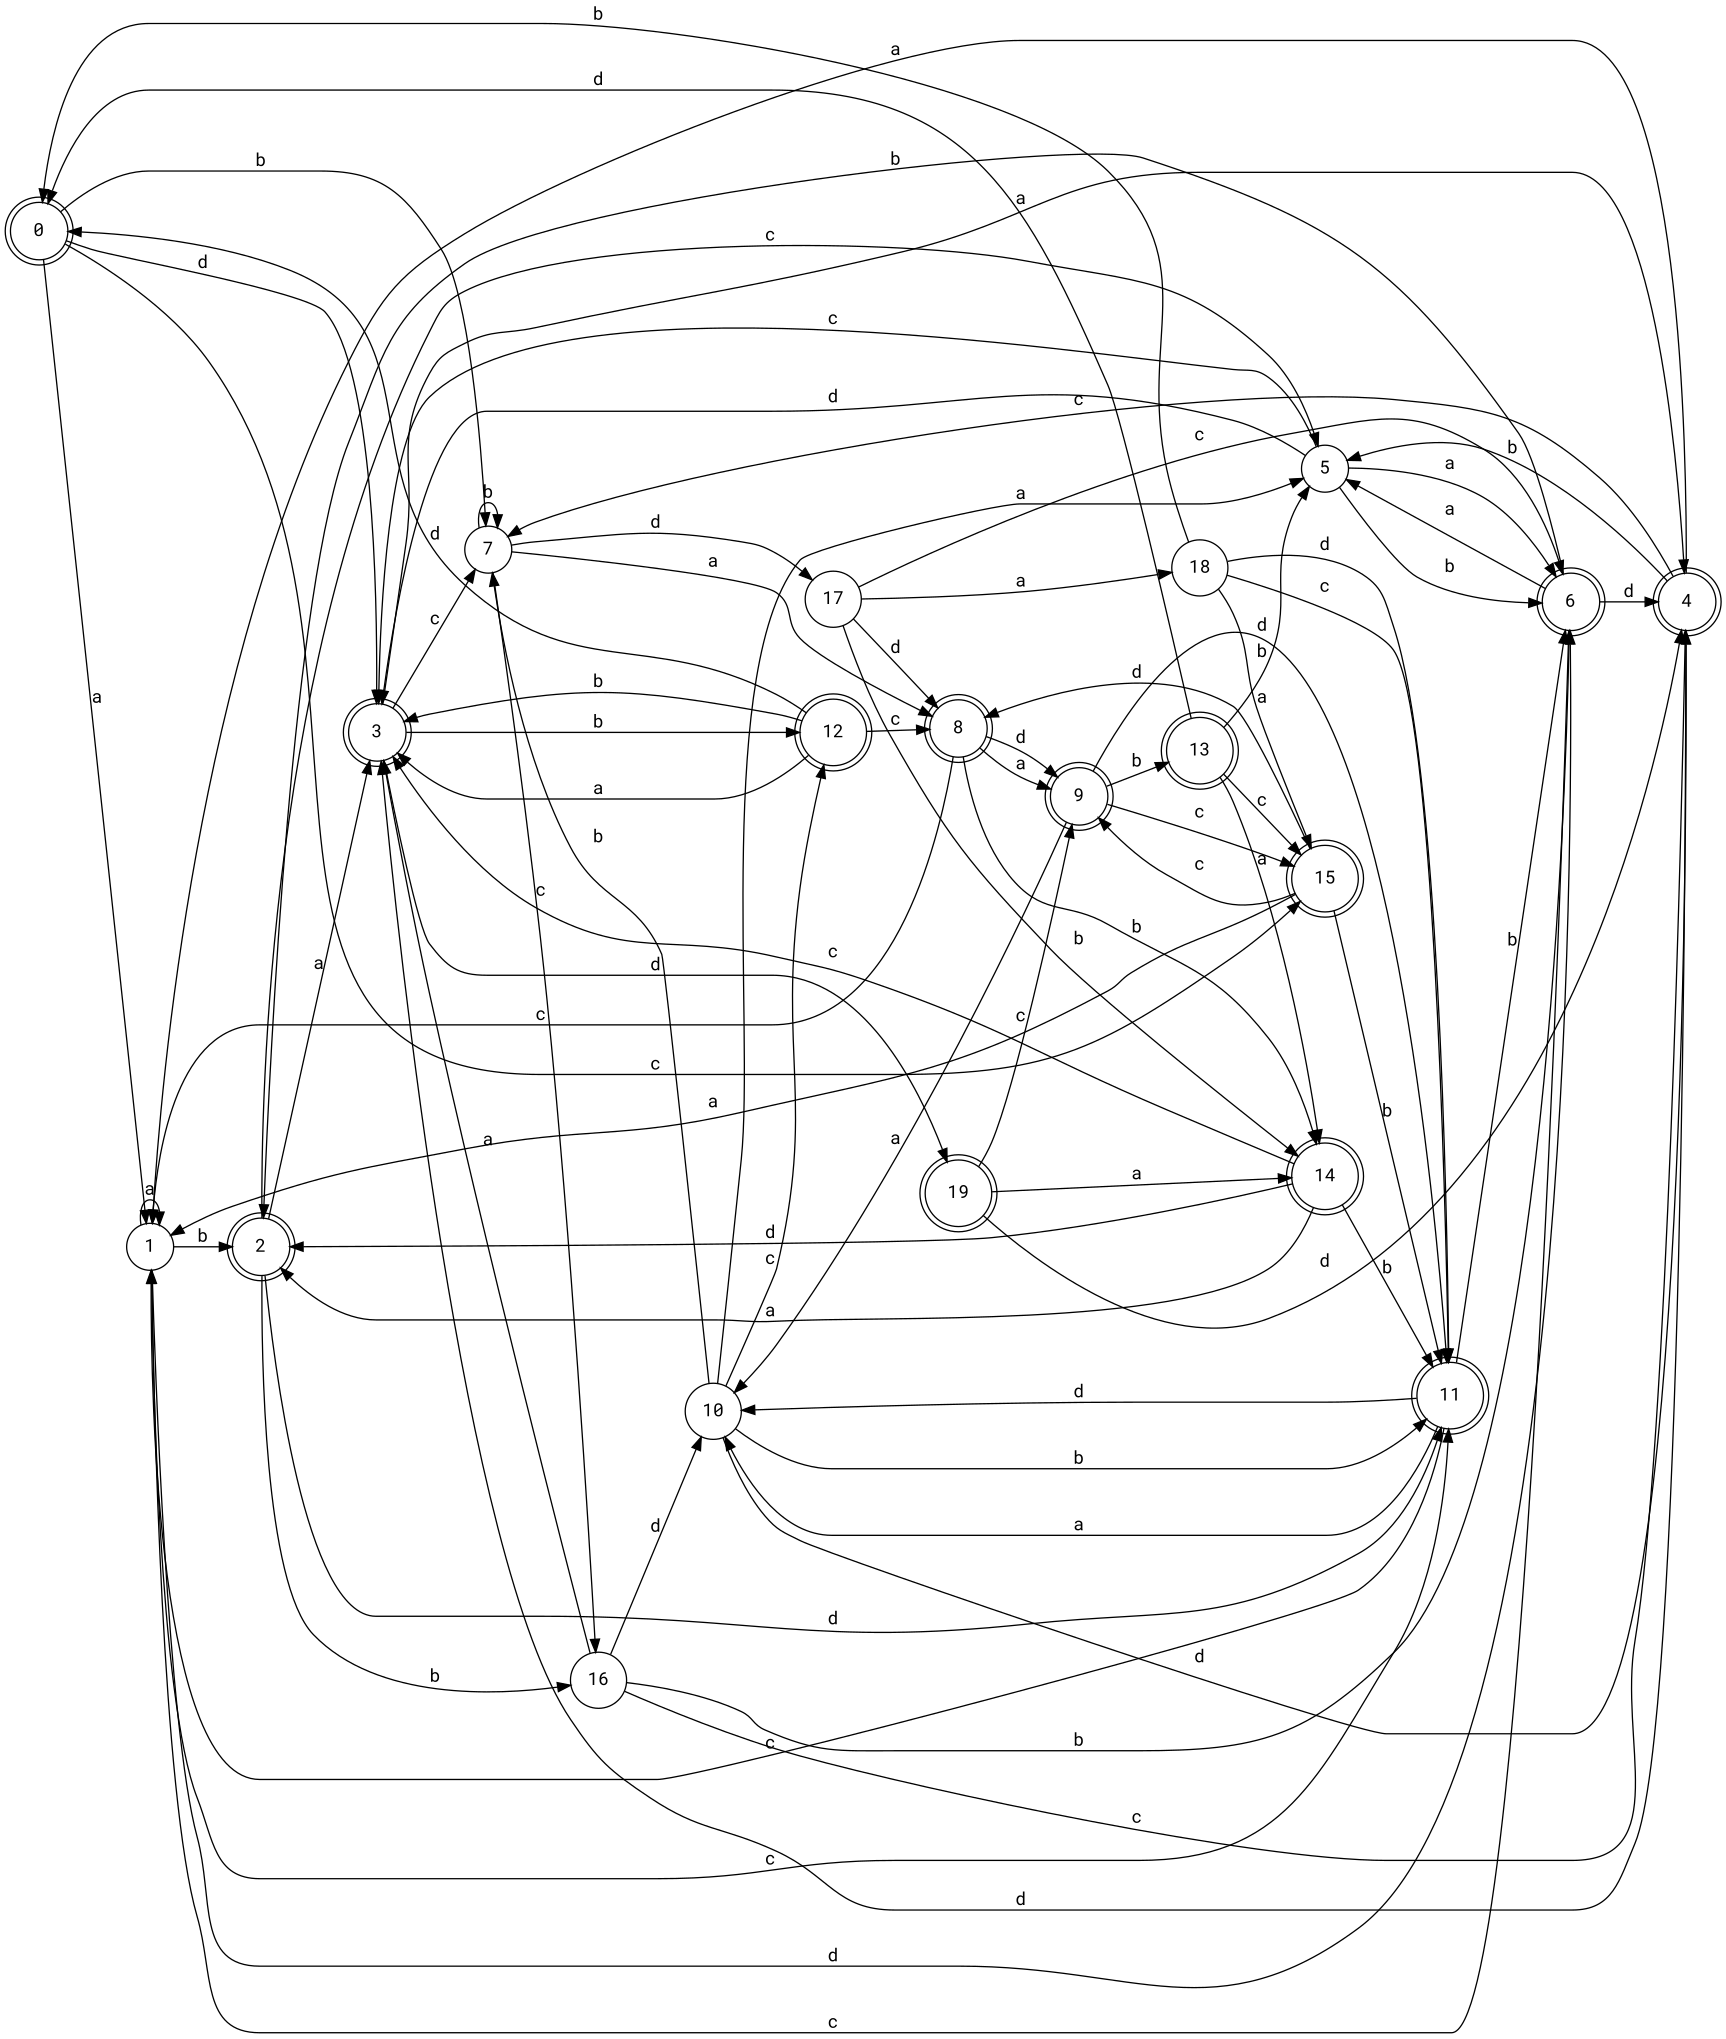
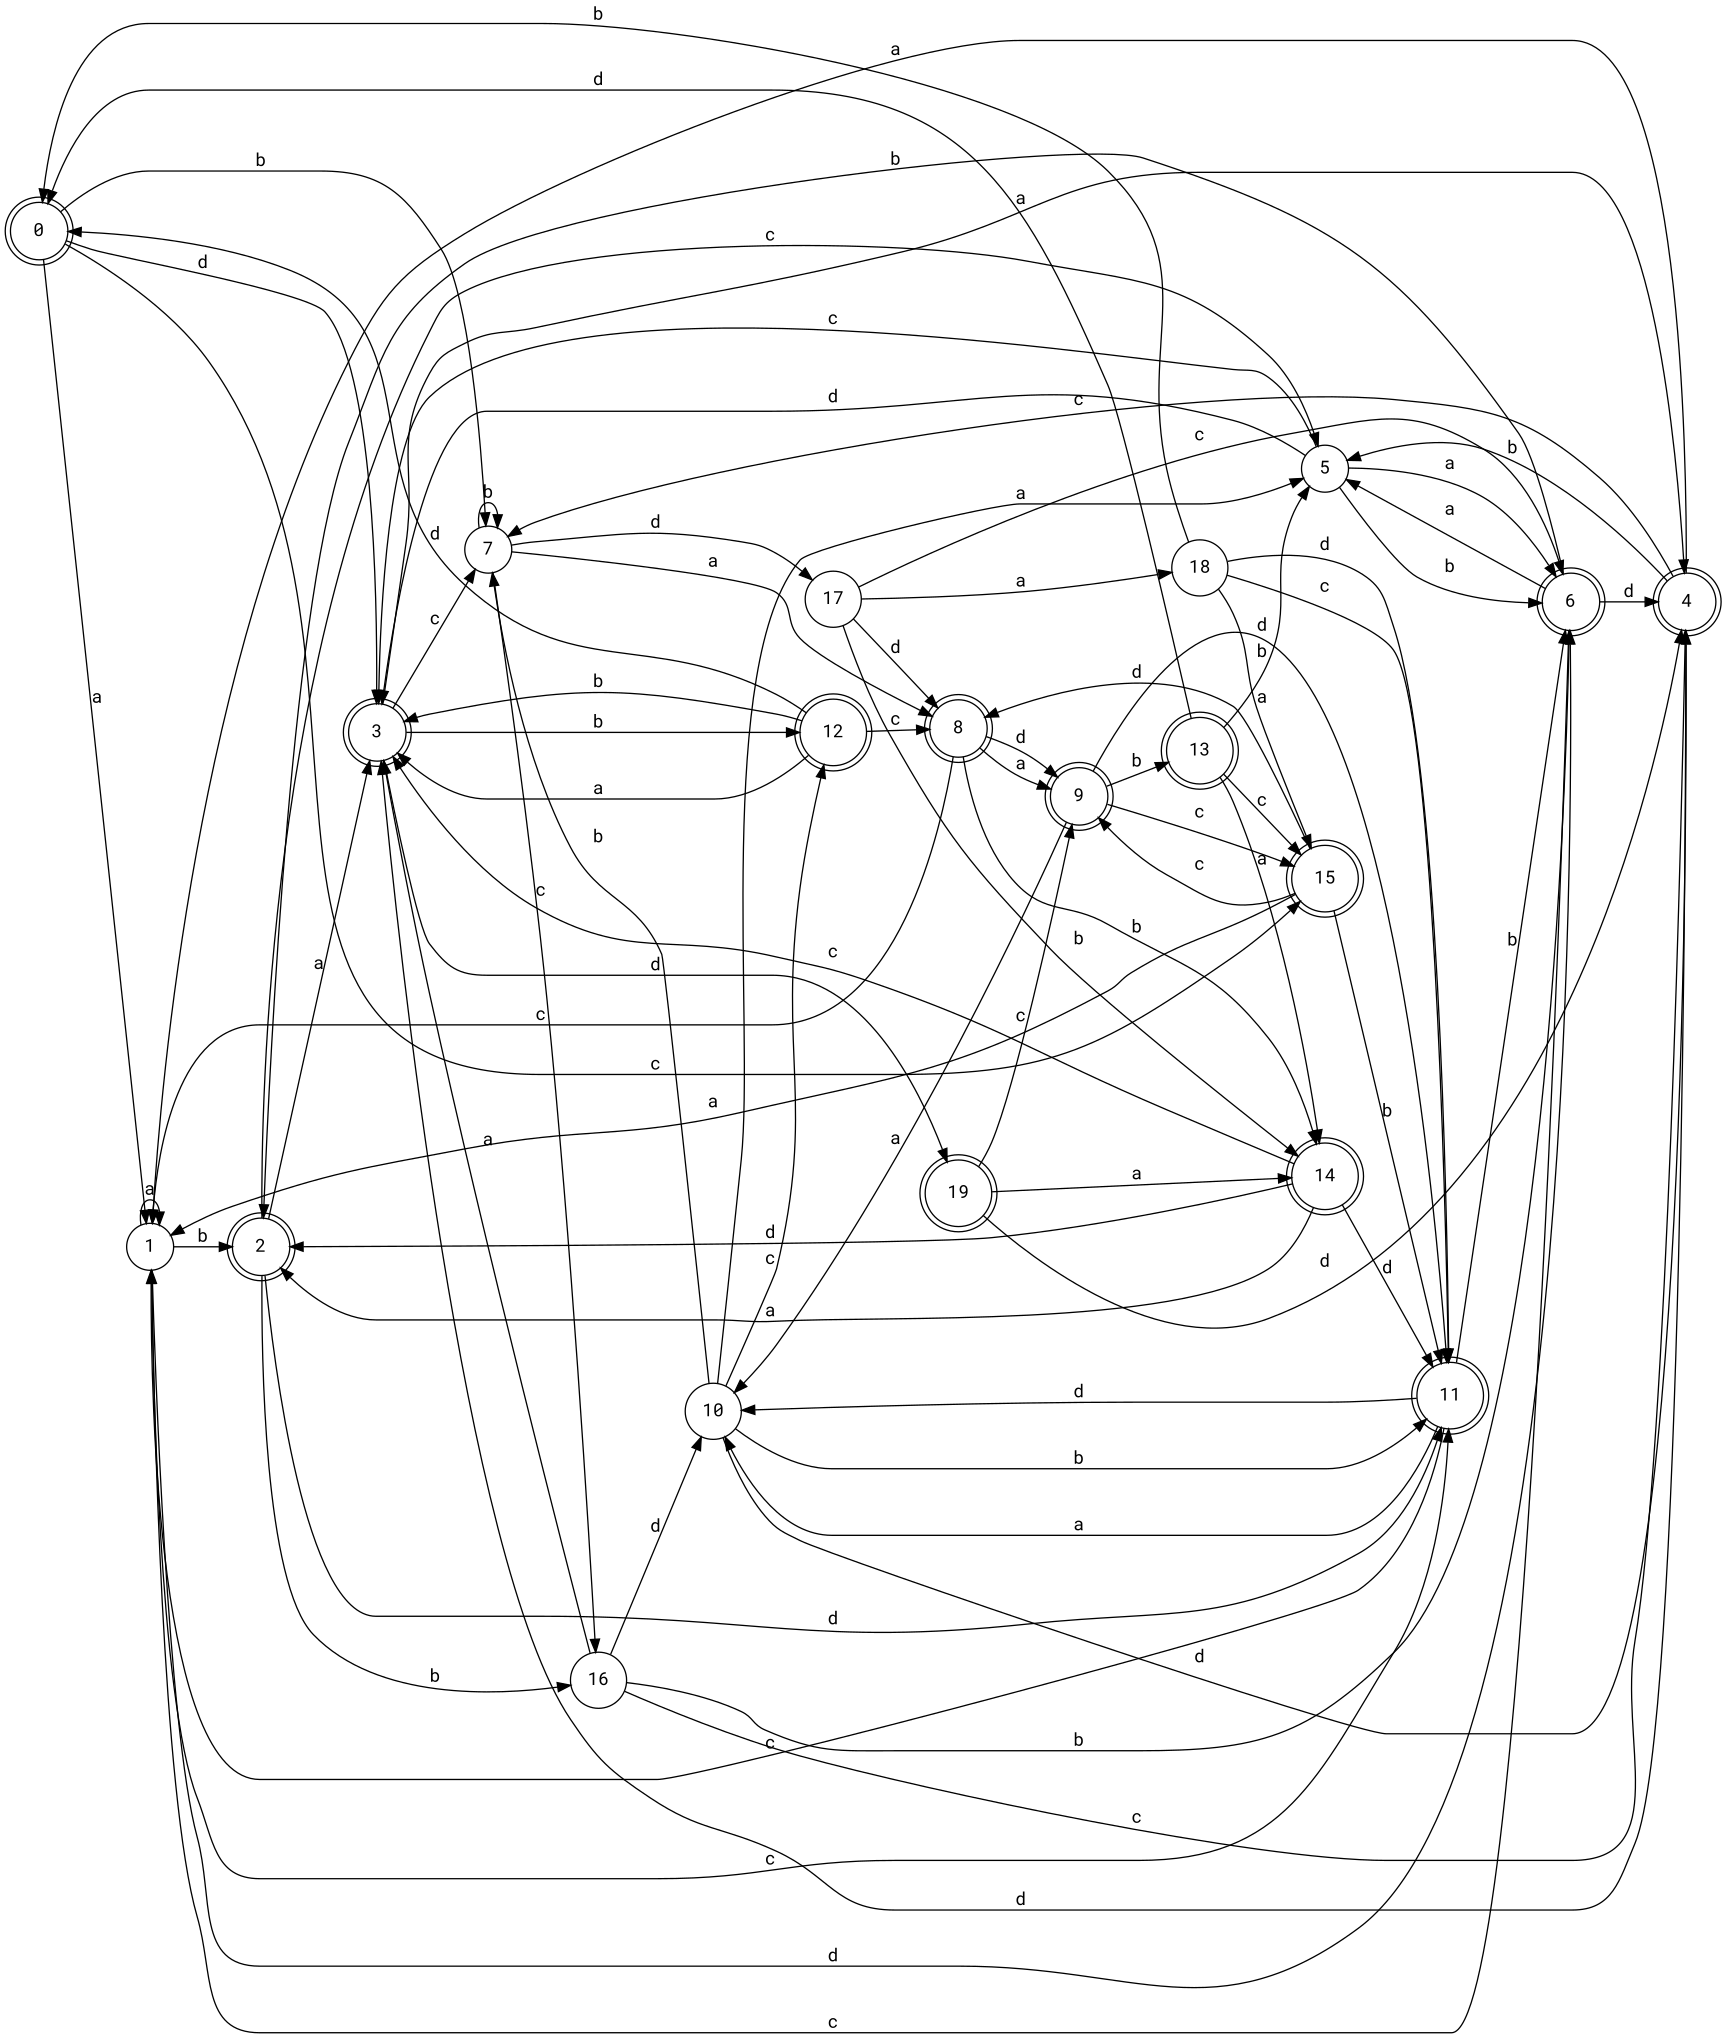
edge "14" -> "11": label "b" -> "d"
